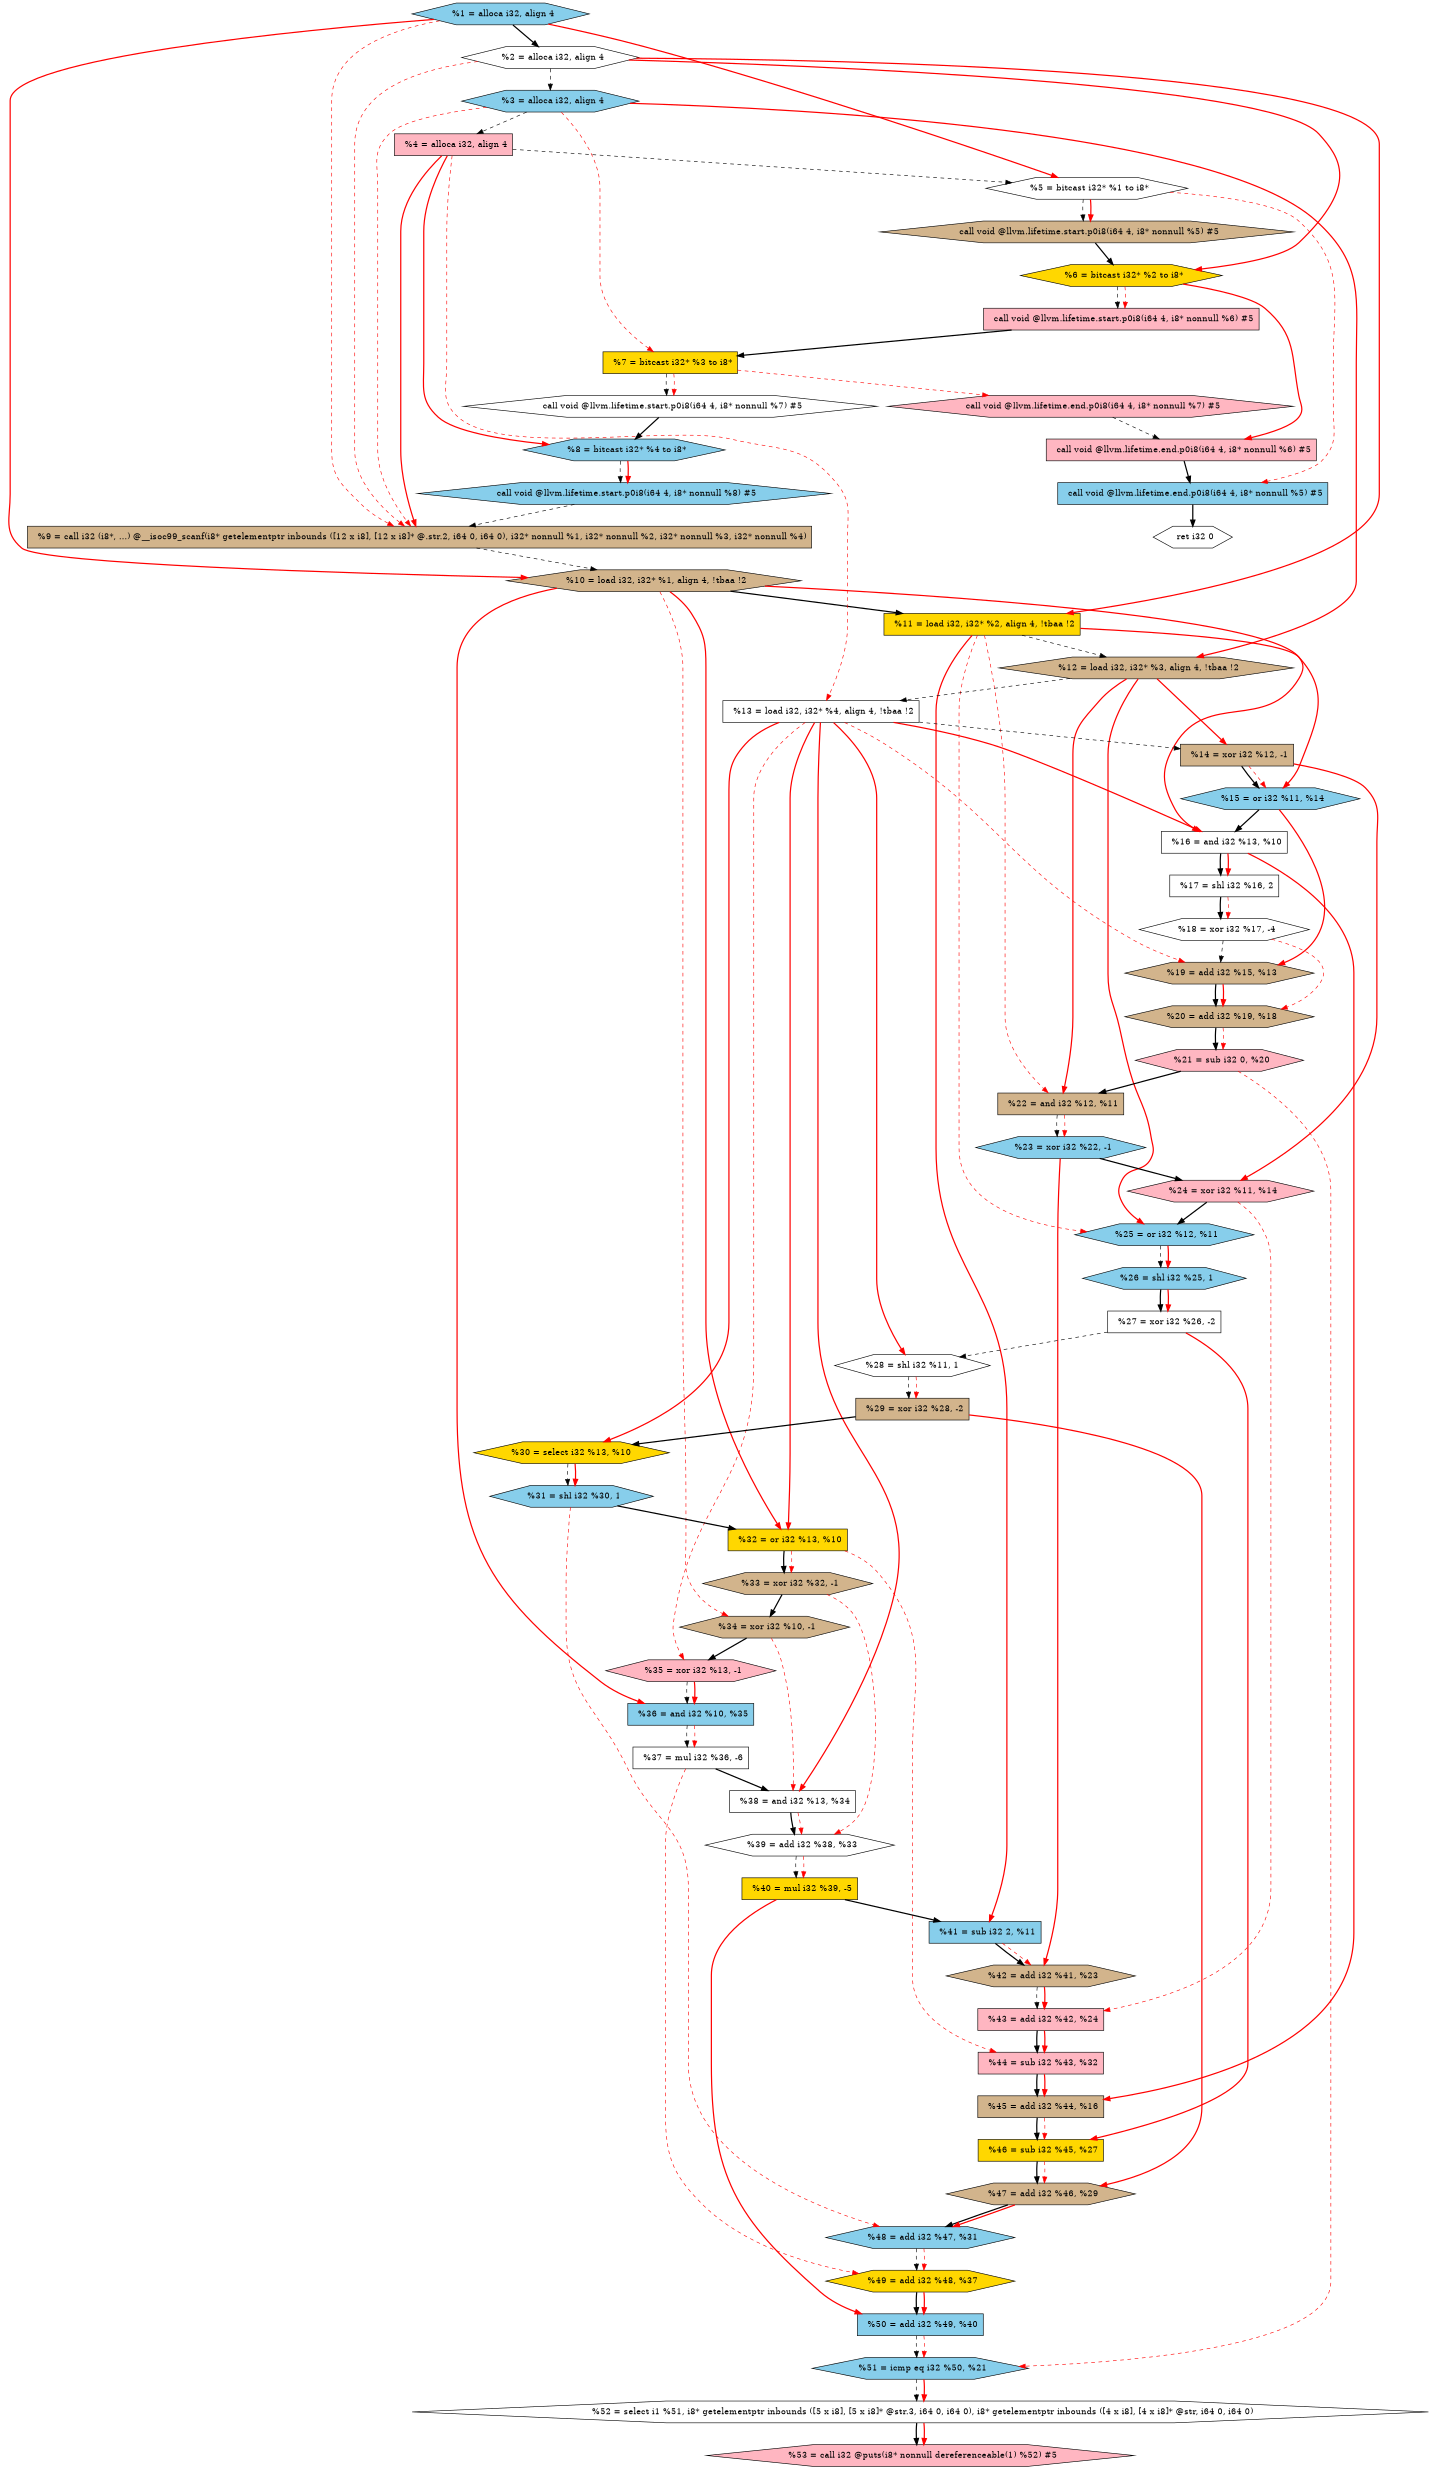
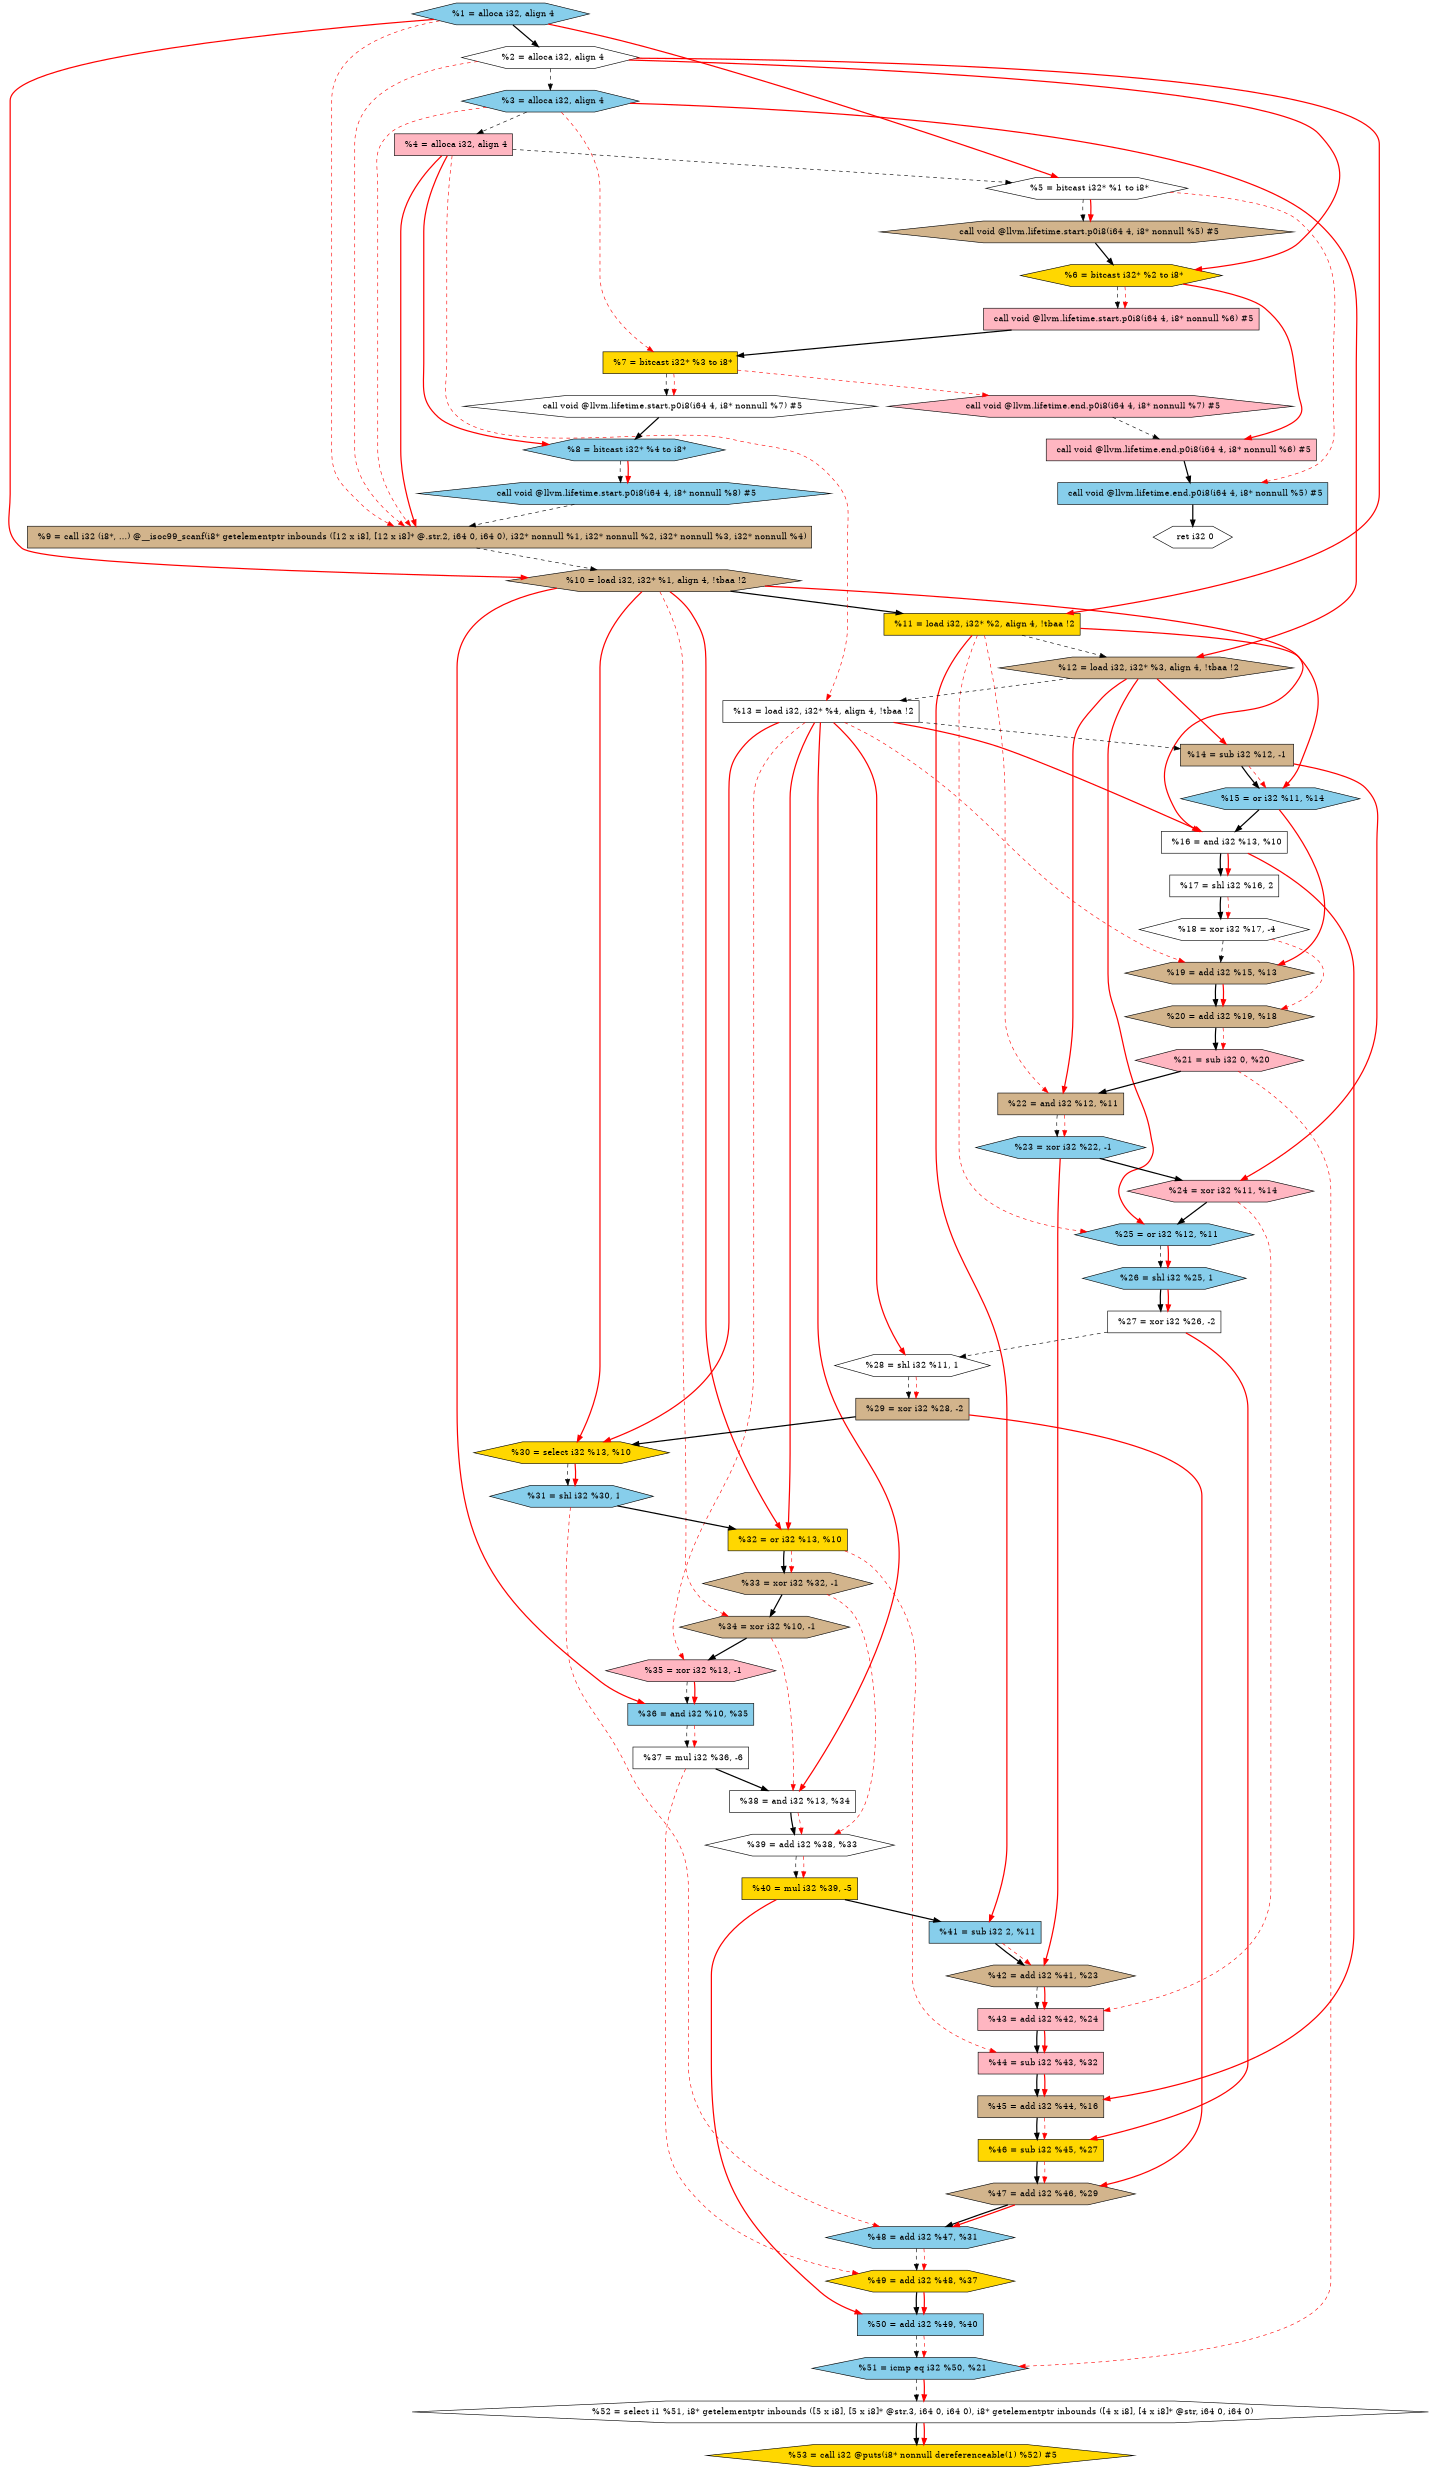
node "%14 = xor i32 %12, -1": label "%14 = xor i32 %12, -1" -> "%14 = sub i32 %12, -1"
edge "%10 = load i32, i32* %1, align 4, !tbaa !2" -> "%30 = select i32 %13, %10": added
node "%53 = call i32 @puts(i8* nonnull dereferenceable(1) %52) #5": fillcolor lightpink -> gold
